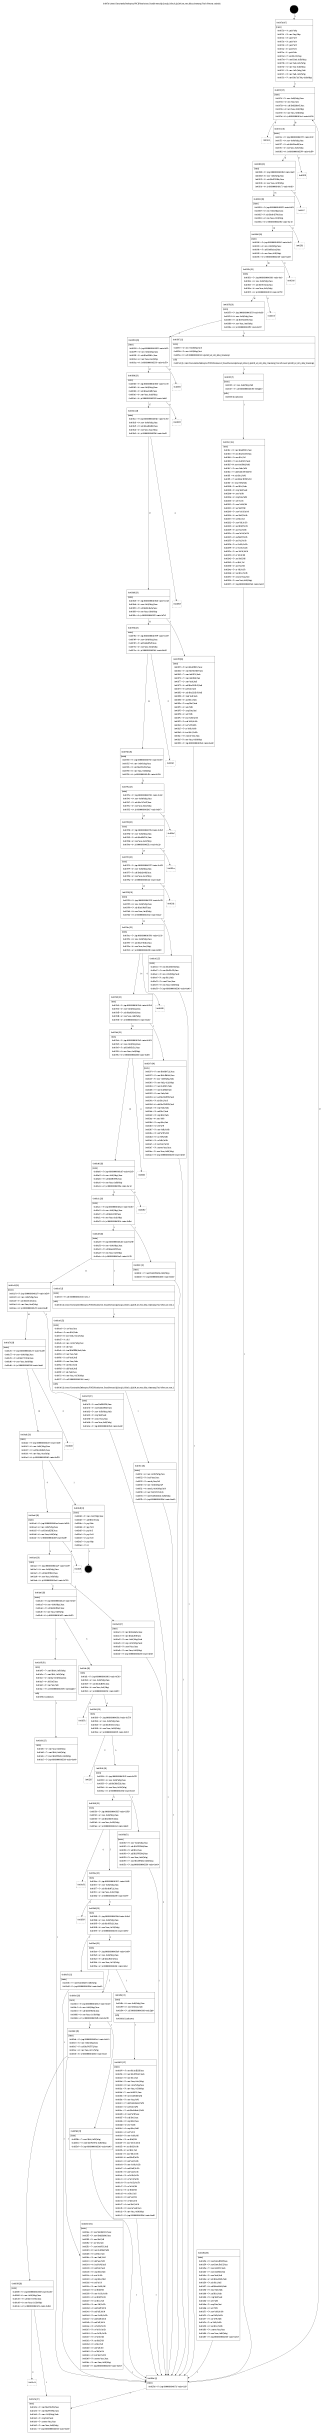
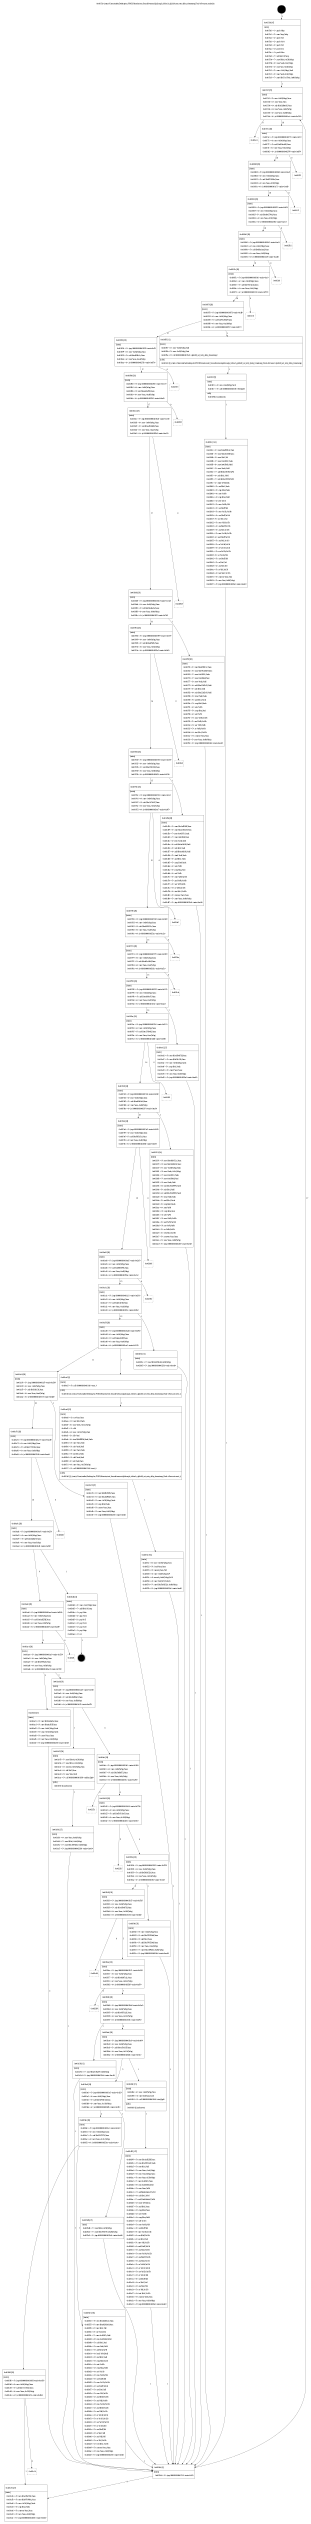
edge "0x401920 [28]" -> "0x401d34 [88]": added, label "1"
